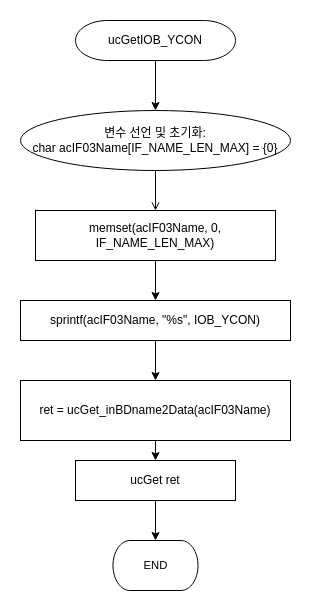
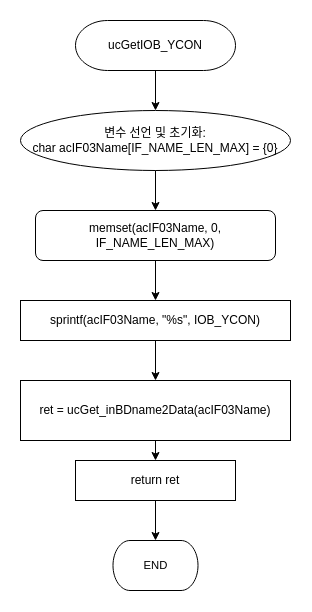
node "ucGetIOB_YCON": size 160x40 -> 160x50
edge "변수 선언 및 초기화: char acIF03Name[IF_NAME_LEN_MAX] = {0}" -> "memset(acIF03Name, 0, IF_NAME_LEN_MAX)": arrowhead open -> classic
node "memset(acIF03Name, 0, IF_NAME_LEN_MAX)": shape rectangle -> rounded rectangle
node "ucGet ret": label "ucGet ret" -> "return ret"
